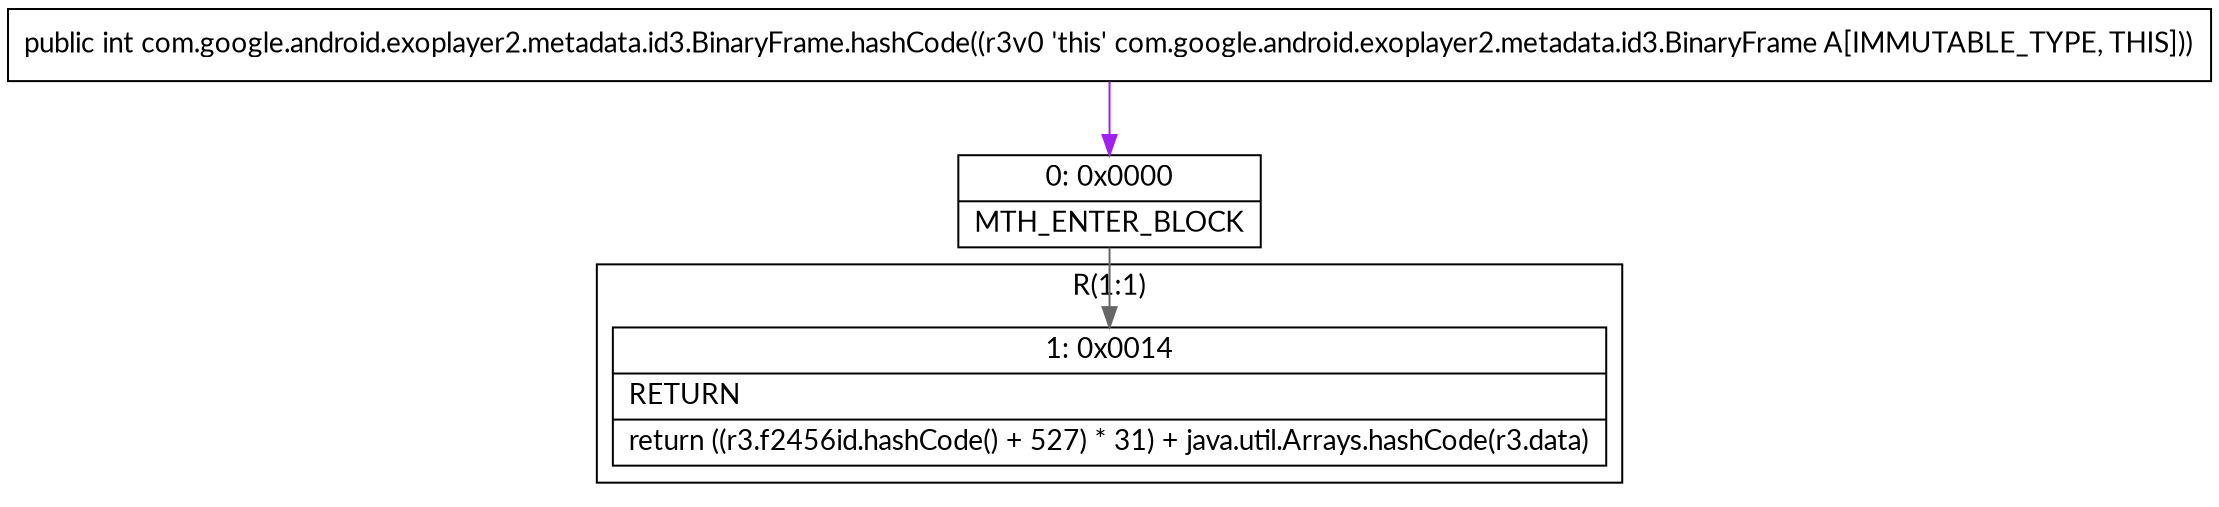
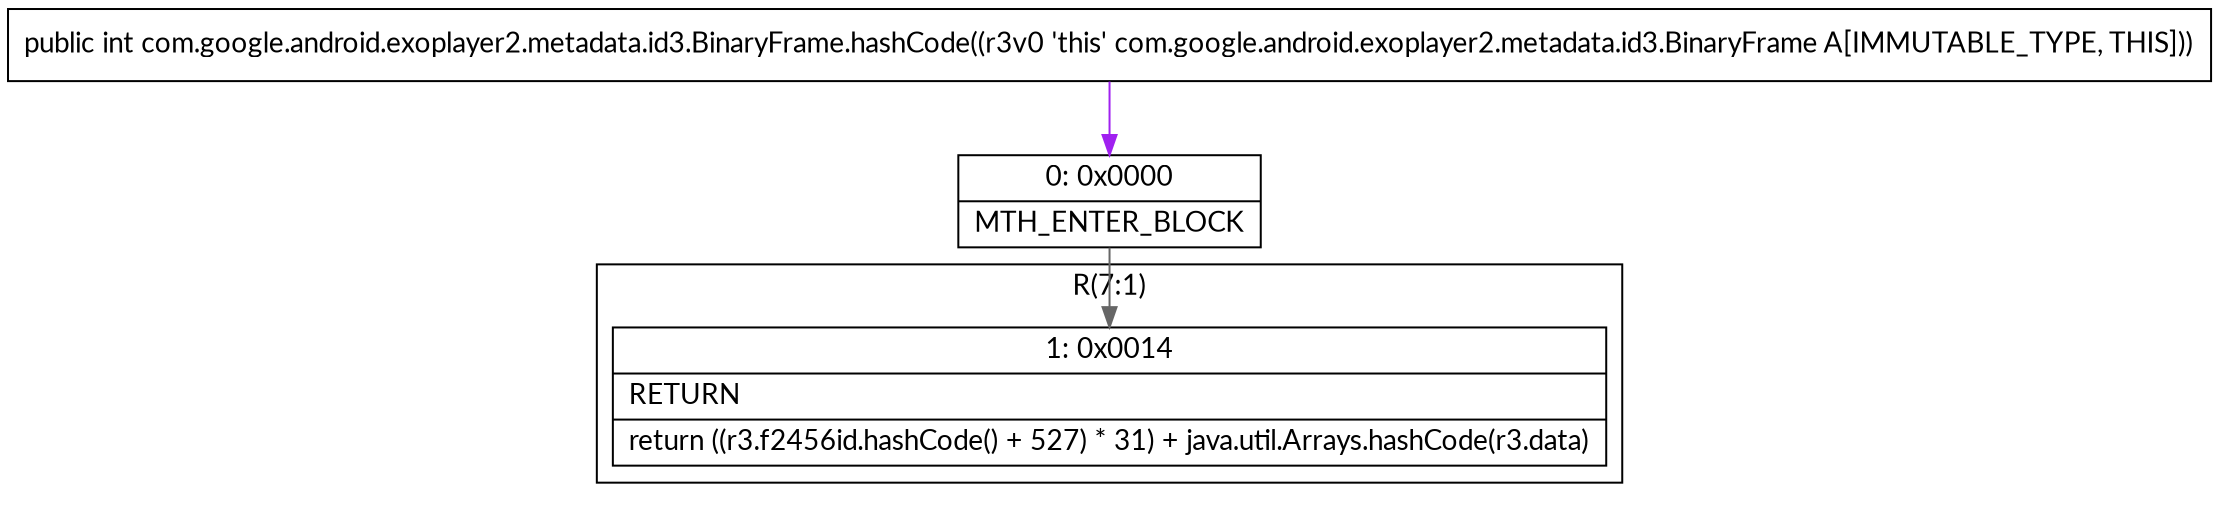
cluster "R(1:1)": label "R(1:1)" -> "R(7:1)"
